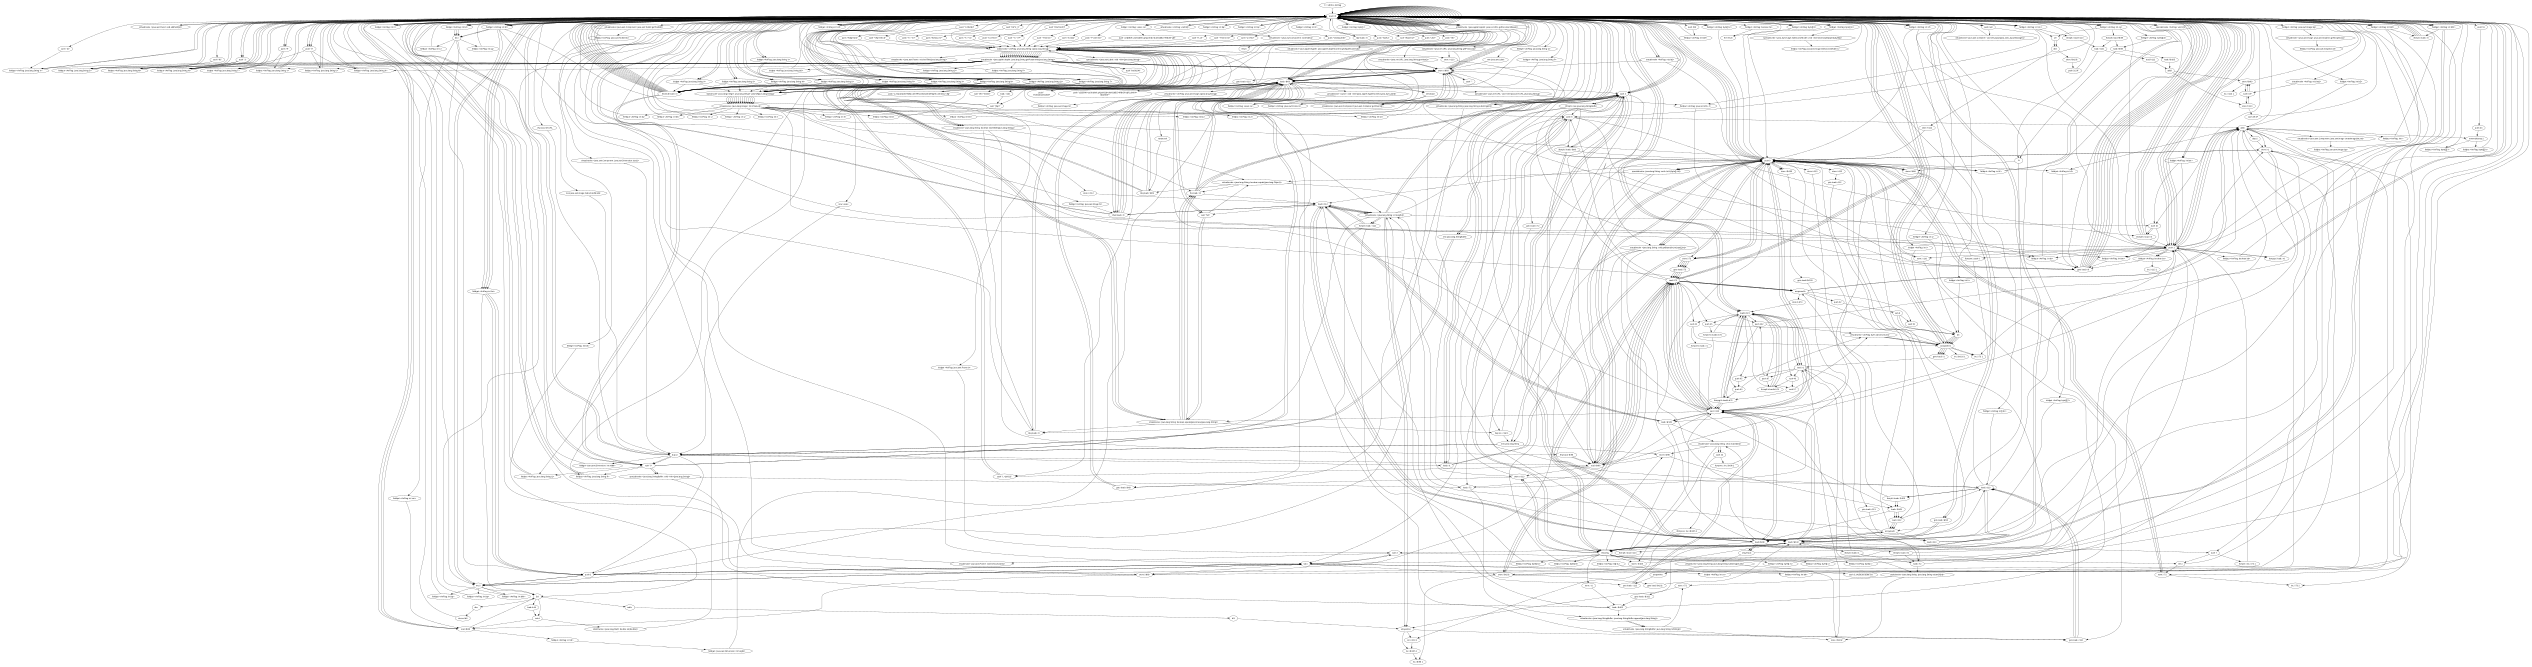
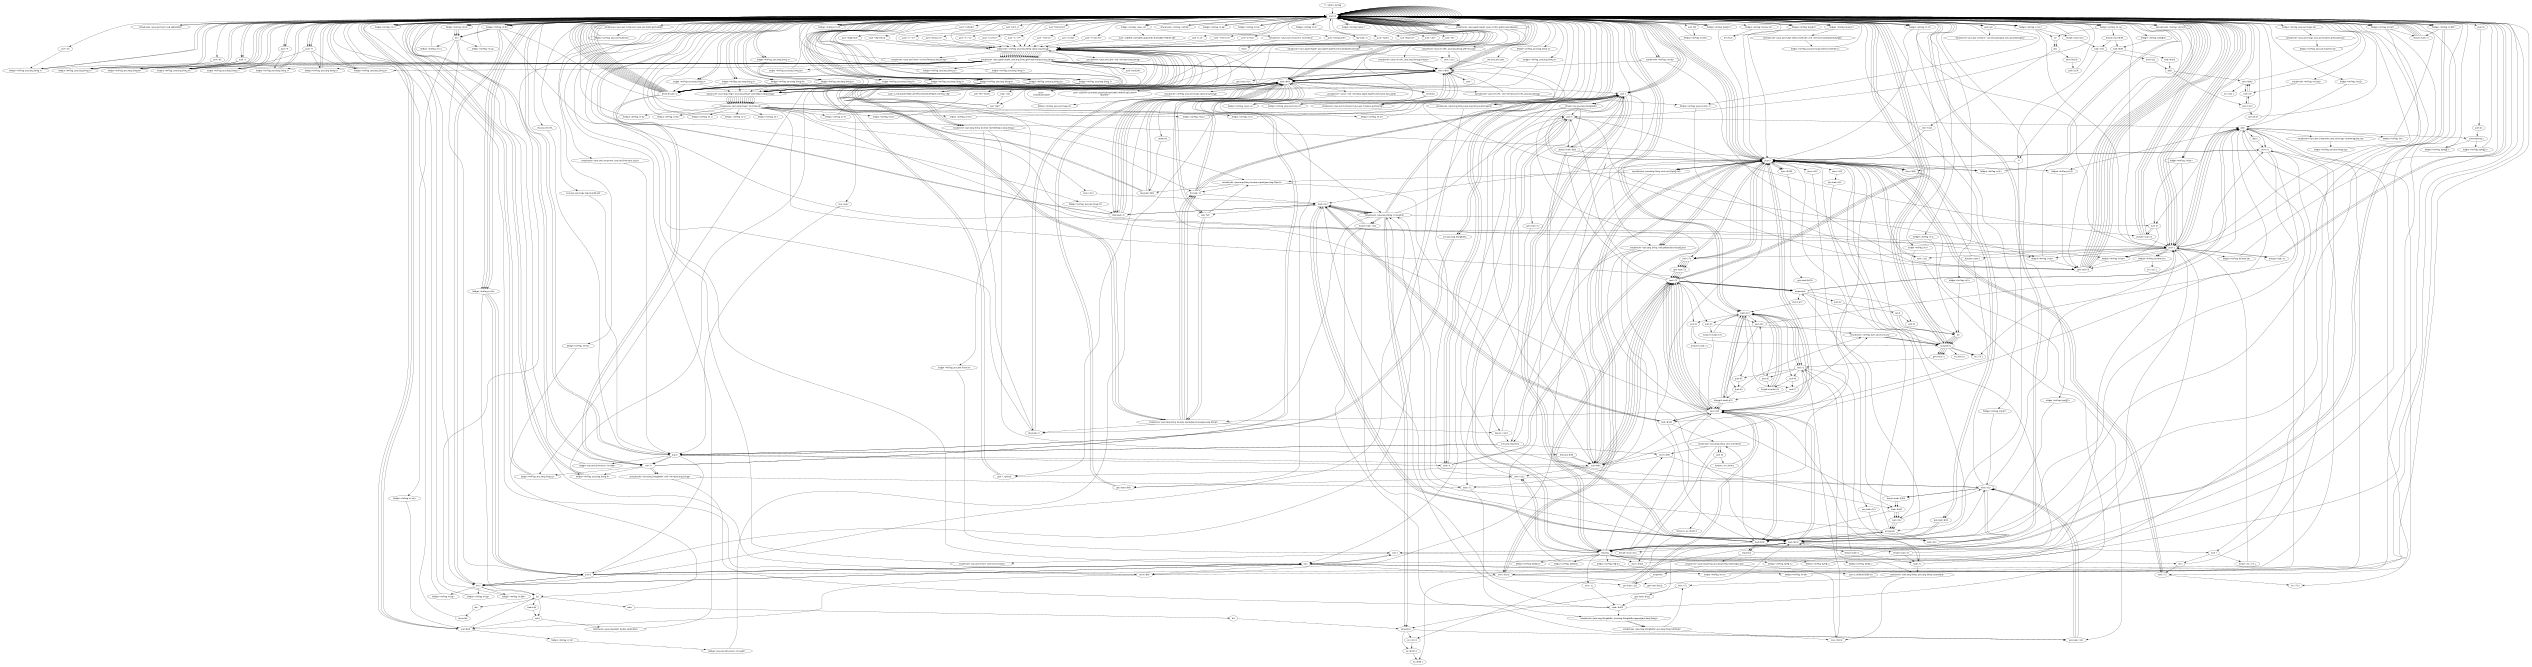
edge "fieldput <AnFlag: byte[] br>" -> "load.r r0": removed
